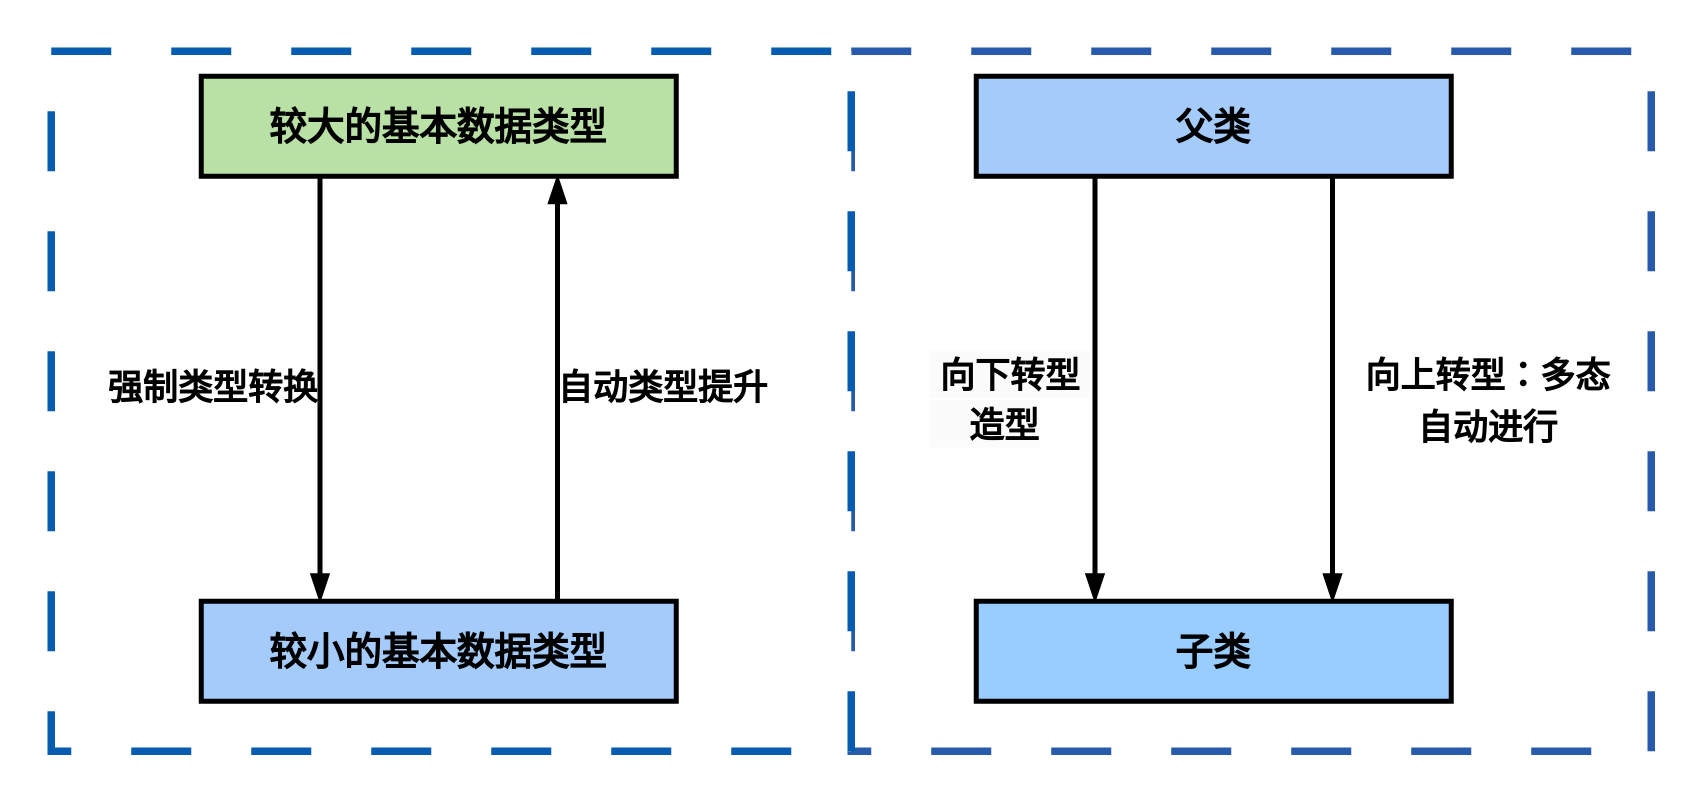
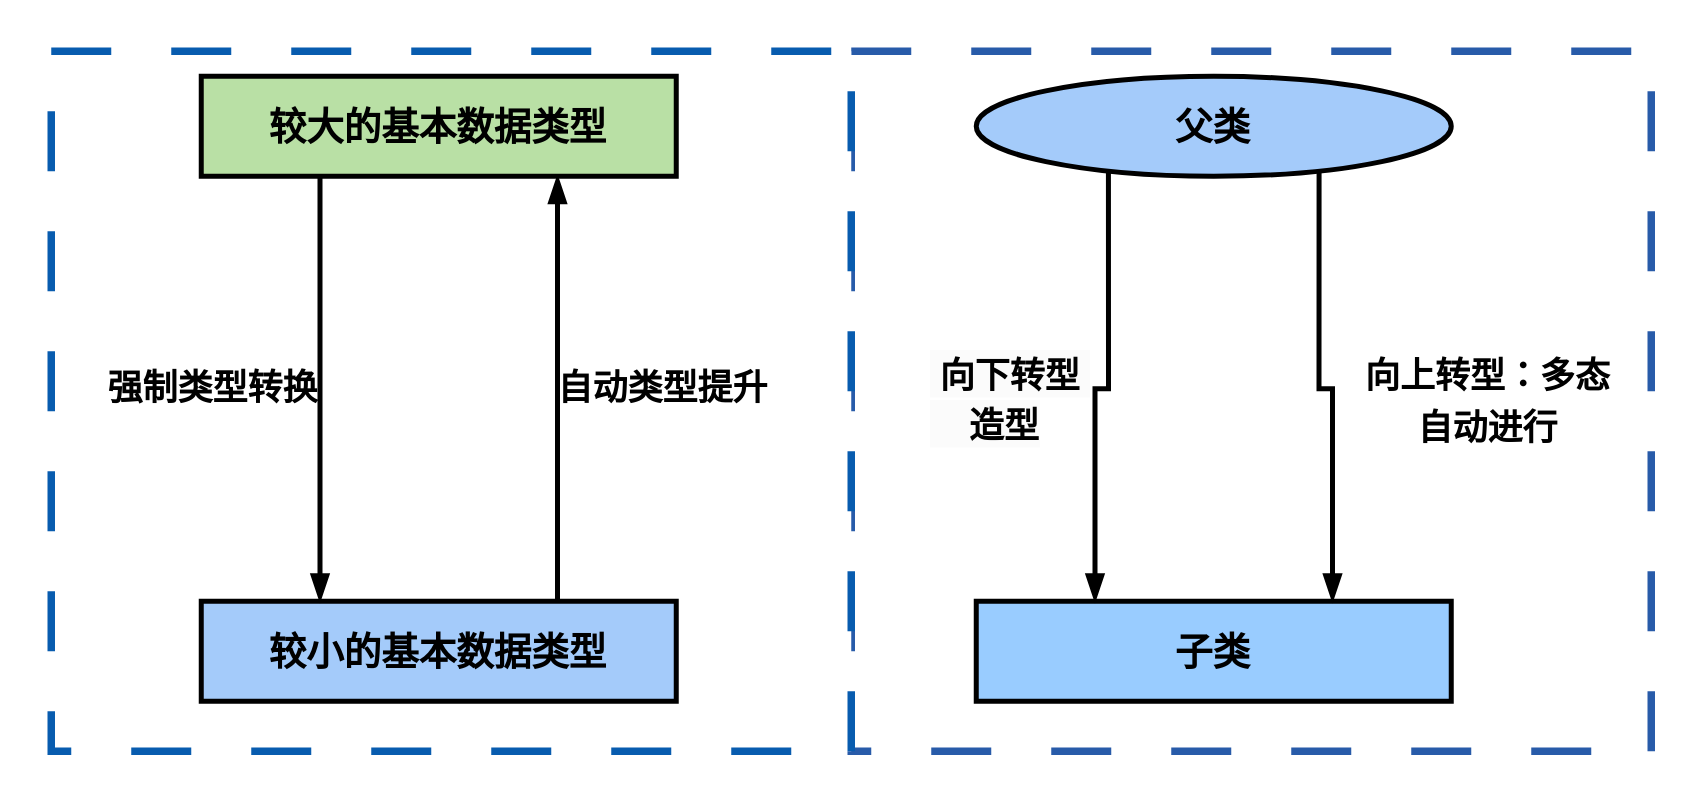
node "父类": shape rectangle -> ellipse
